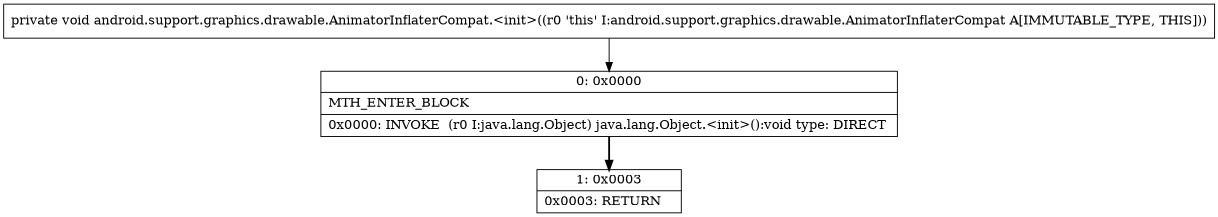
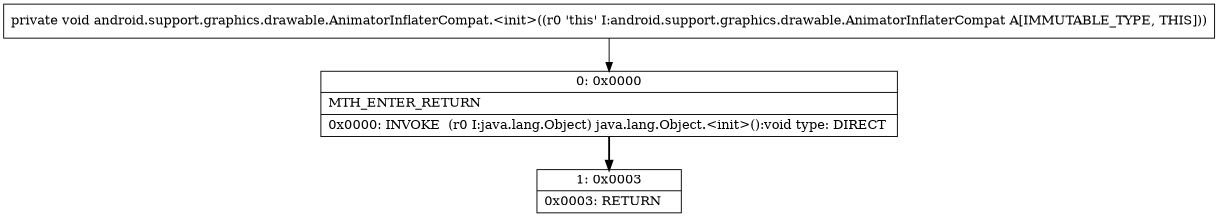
node "0: 0x0000": text "MTH_ENTER_BLOCK" -> "MTH_ENTER_RETURN"
